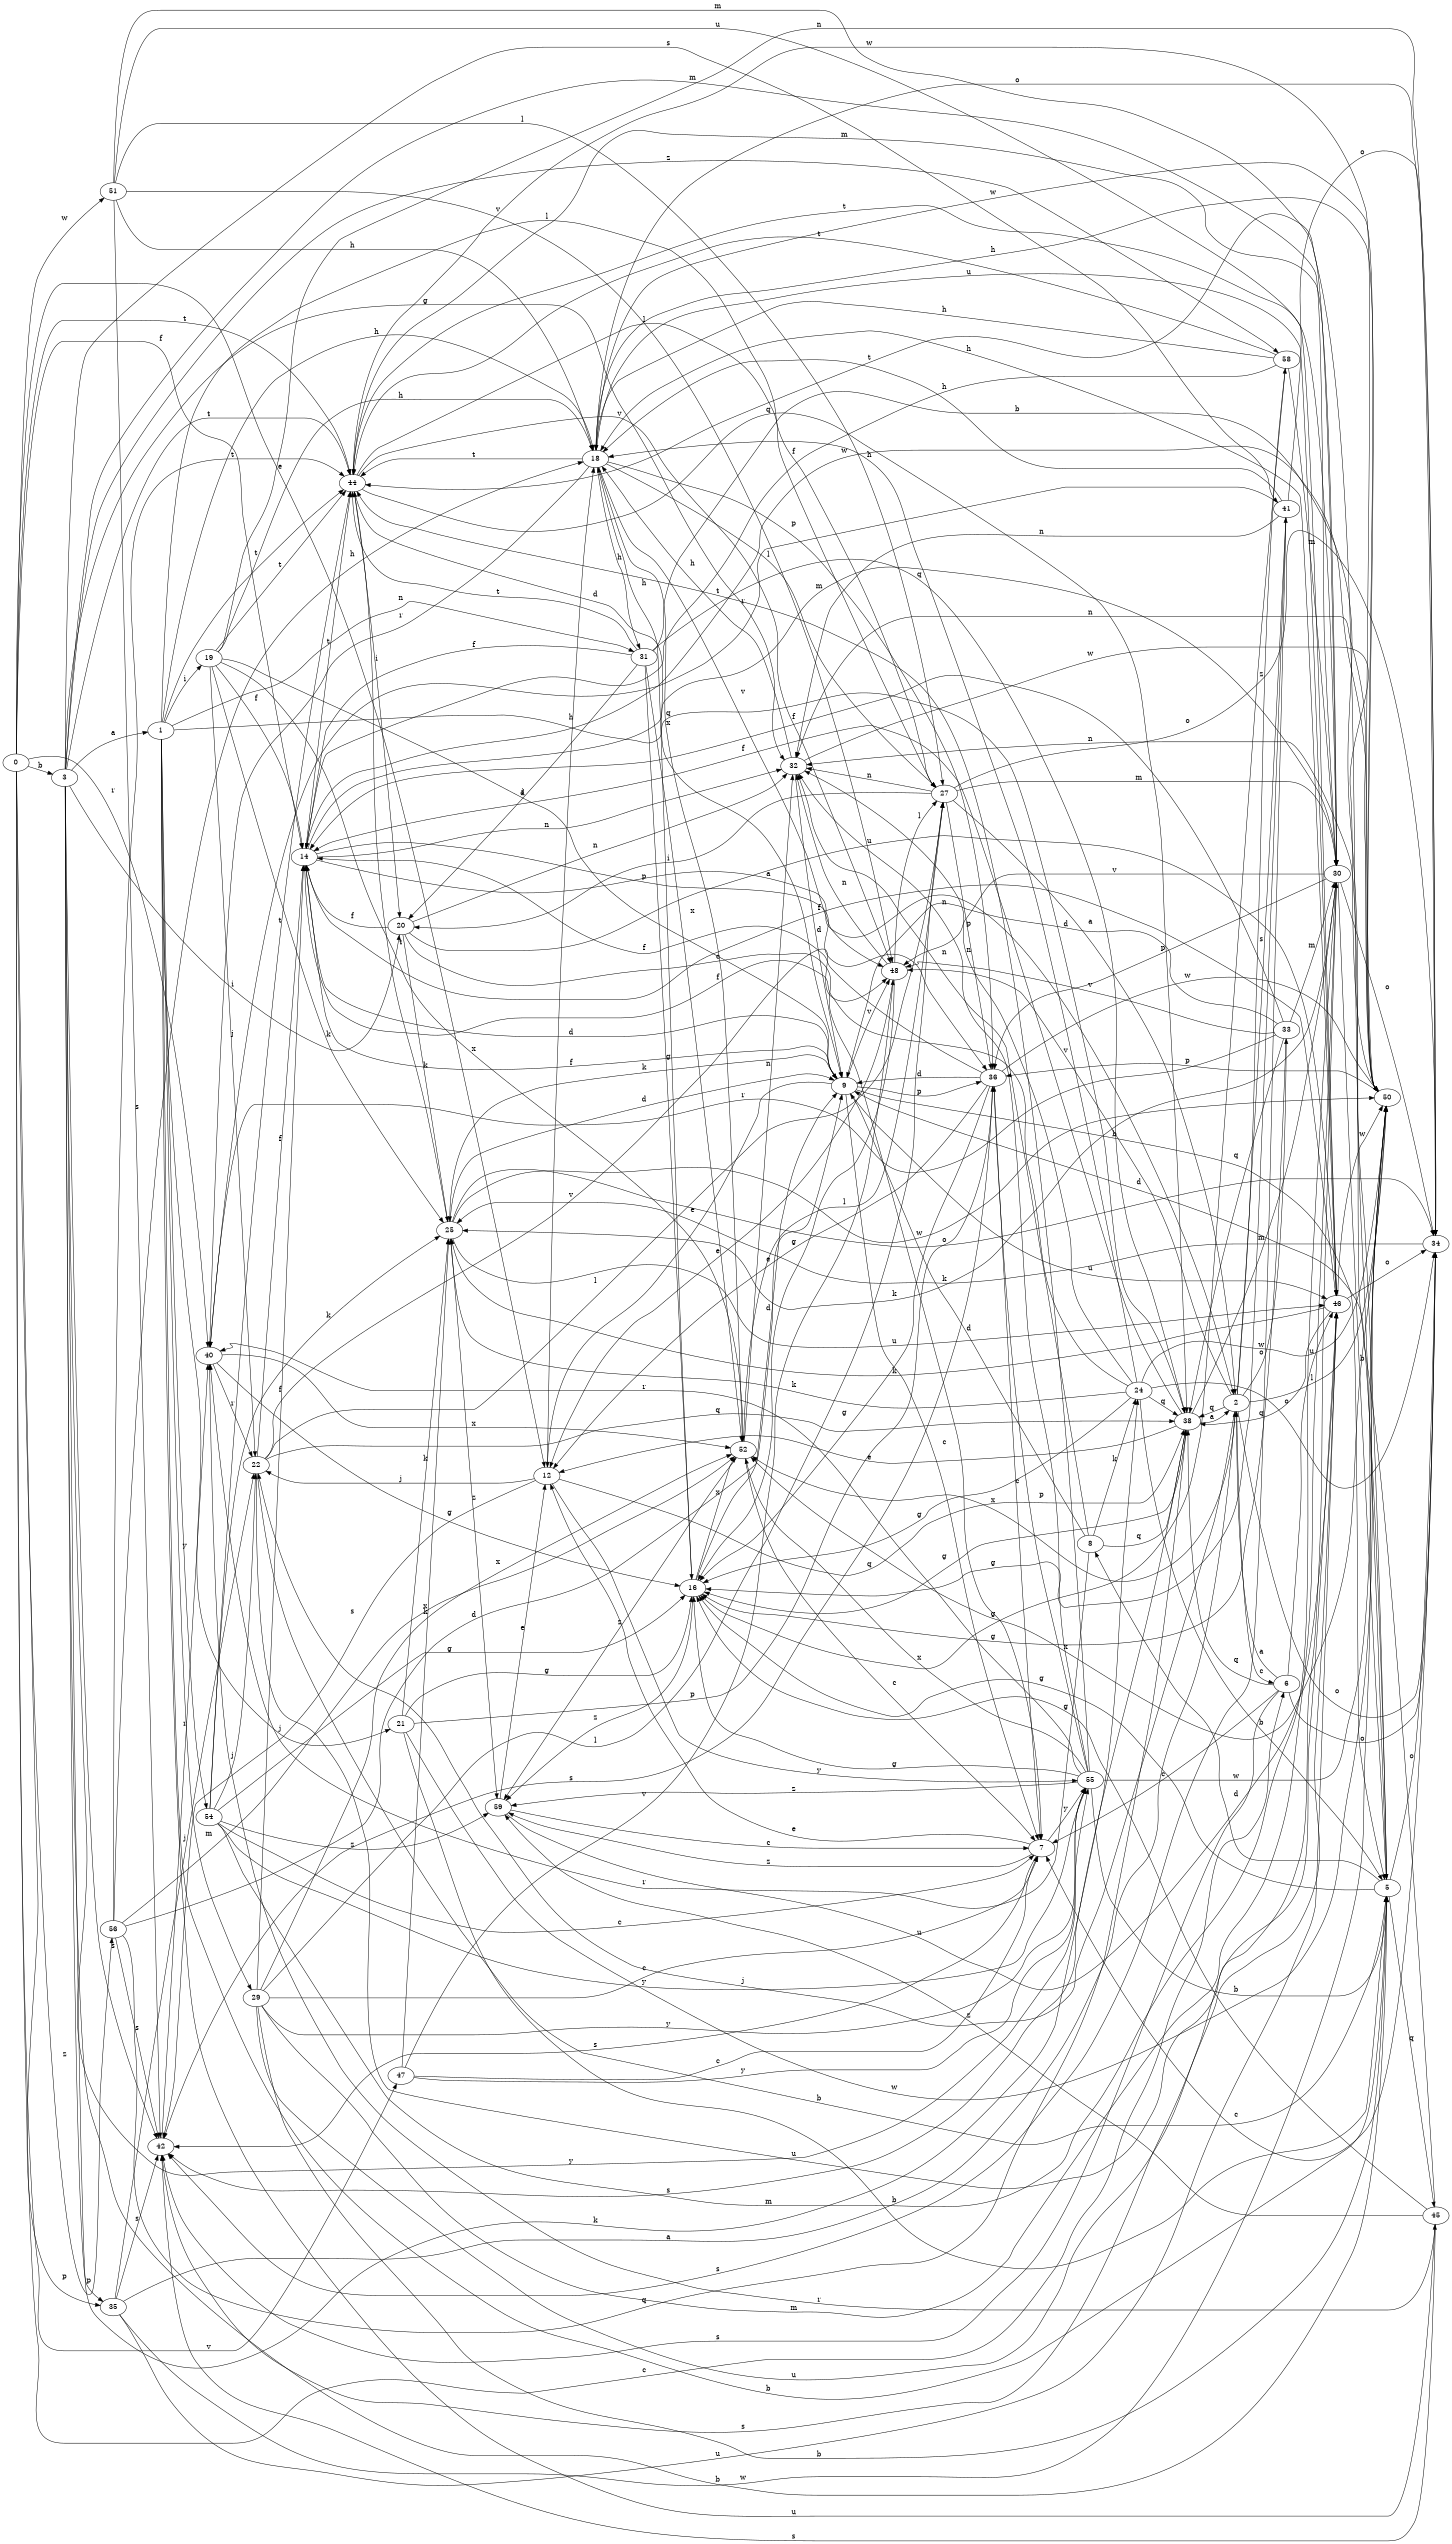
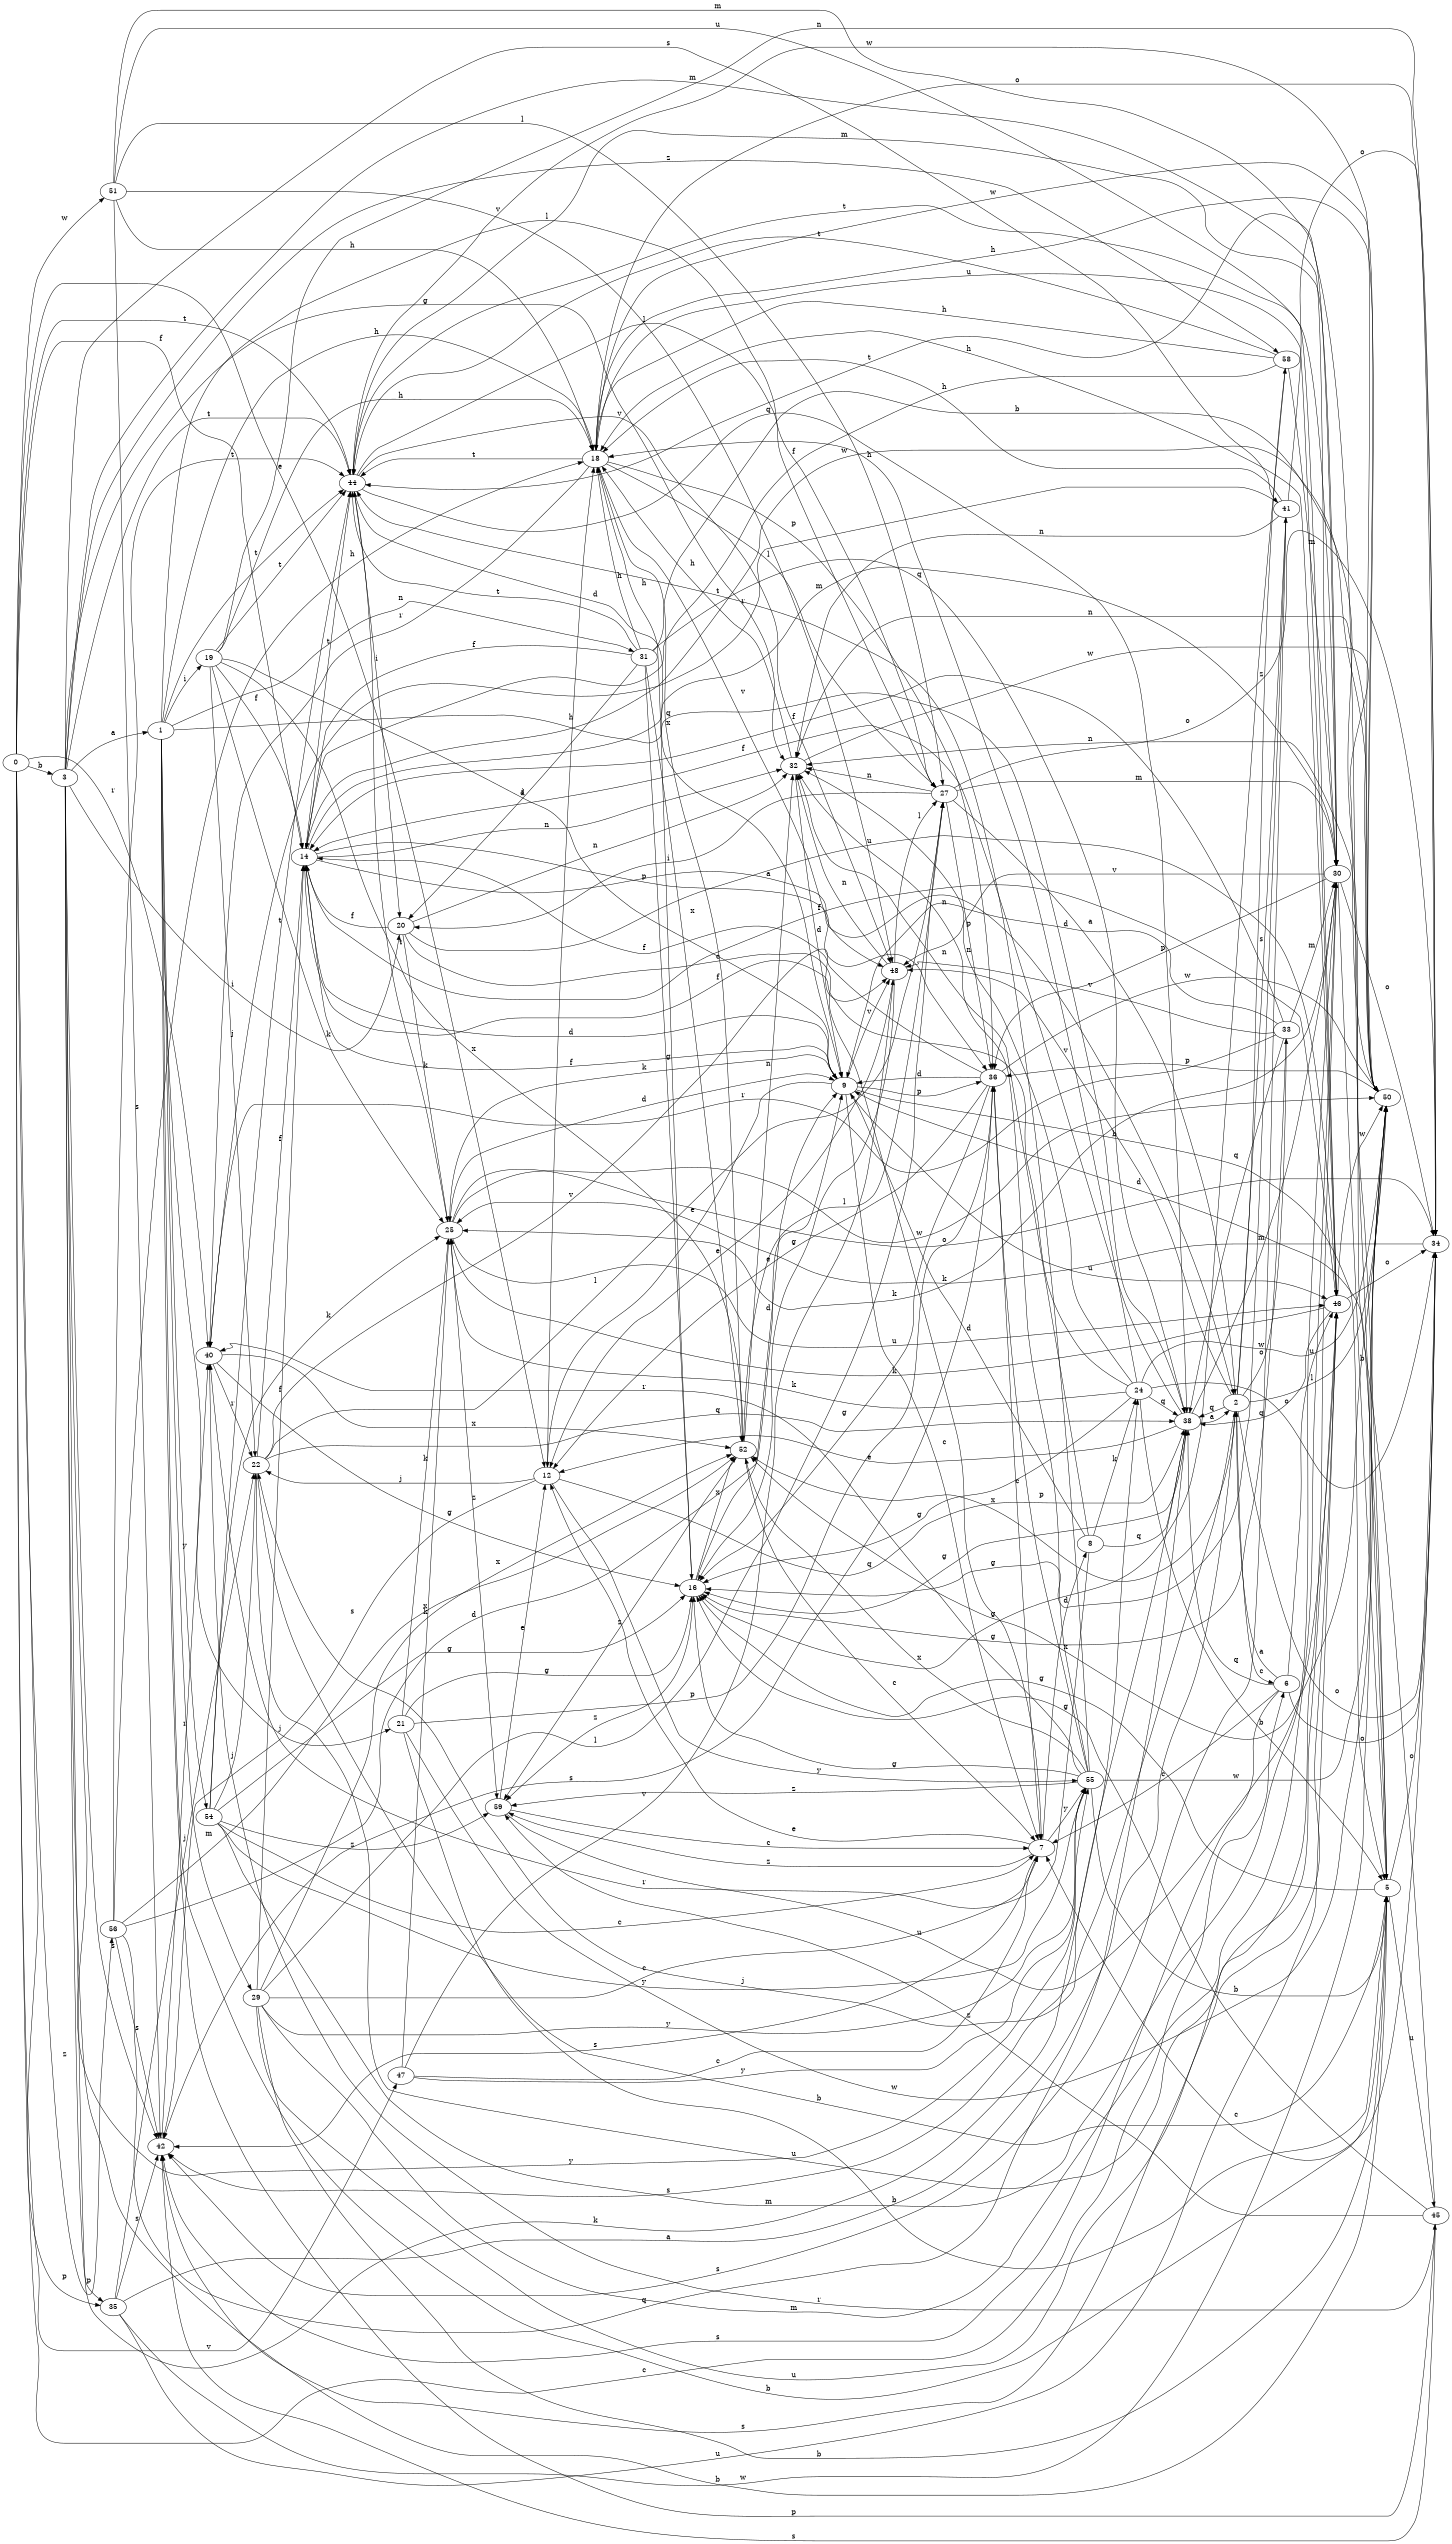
edge "18" -> "31": reversed
edge "5" -> "8": now "7" -> "8"
edge "5" -> "45": label "q" -> "u"
edge "1" -> "45": label "u" -> "p"
